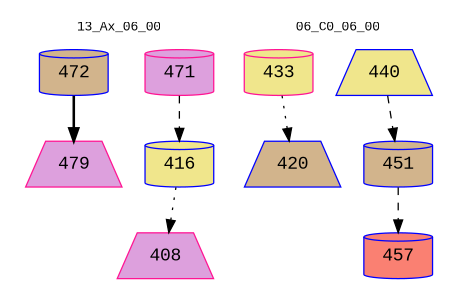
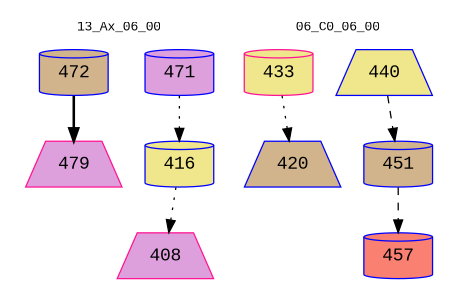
node "471": color deeppink -> blue
edge "471" -> "416": style dashed -> dotted
